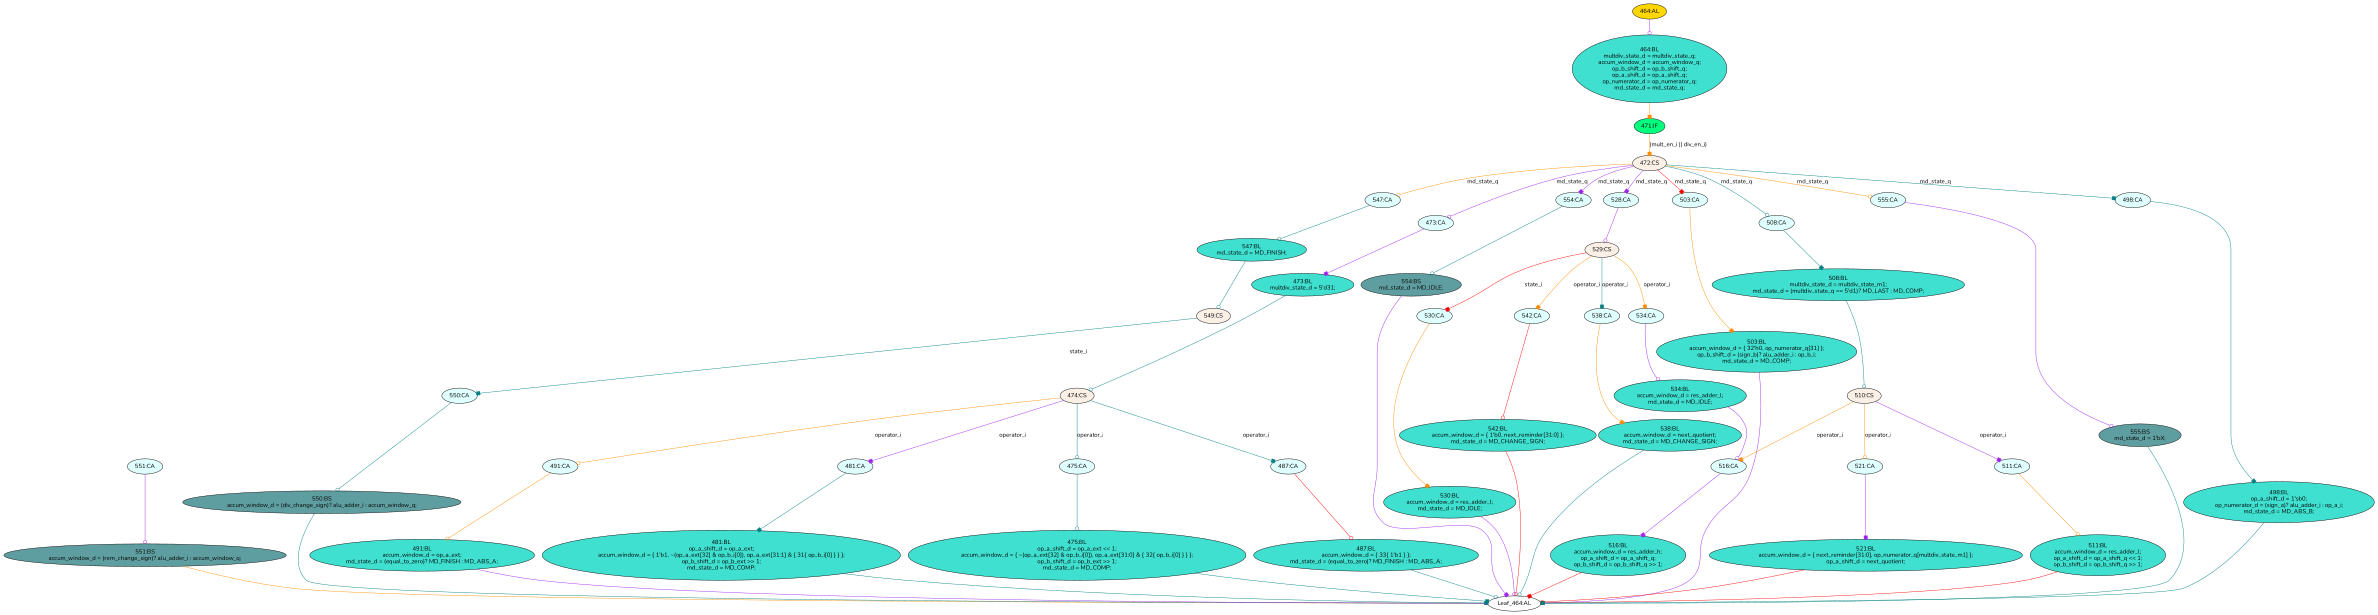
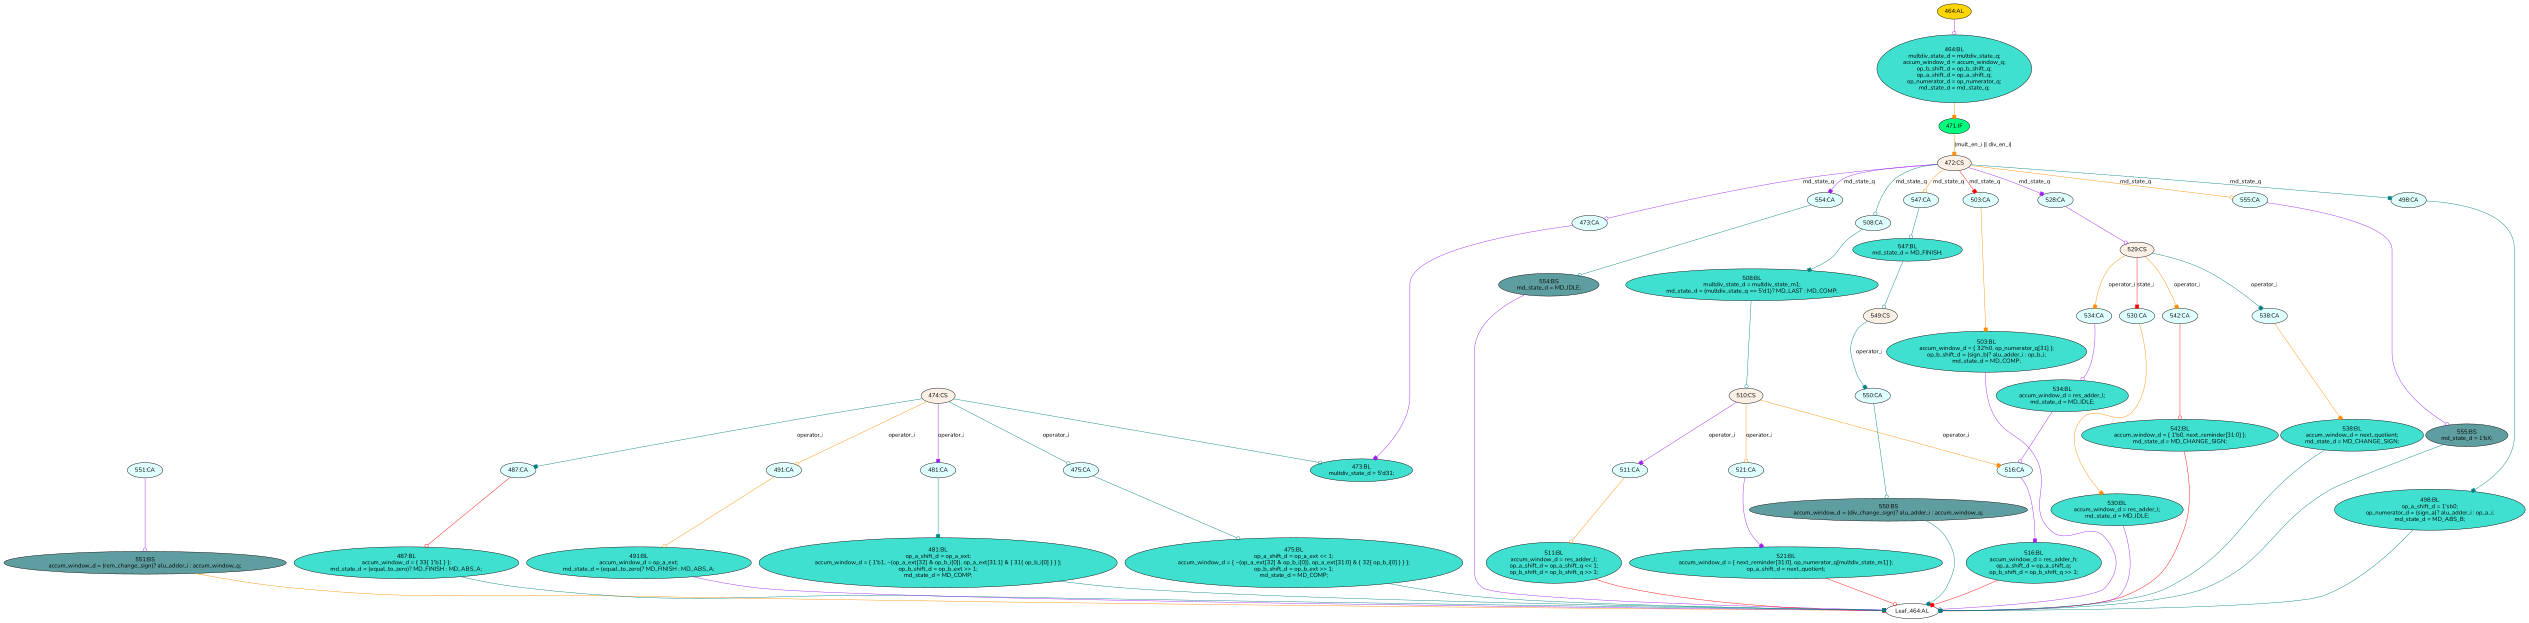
edge "473:BL multdiv_state_d = 5'd31;" -> "474:CS": reversed
edge "549:CS" -> "550:CA": label "state_i" -> "operator_i"
